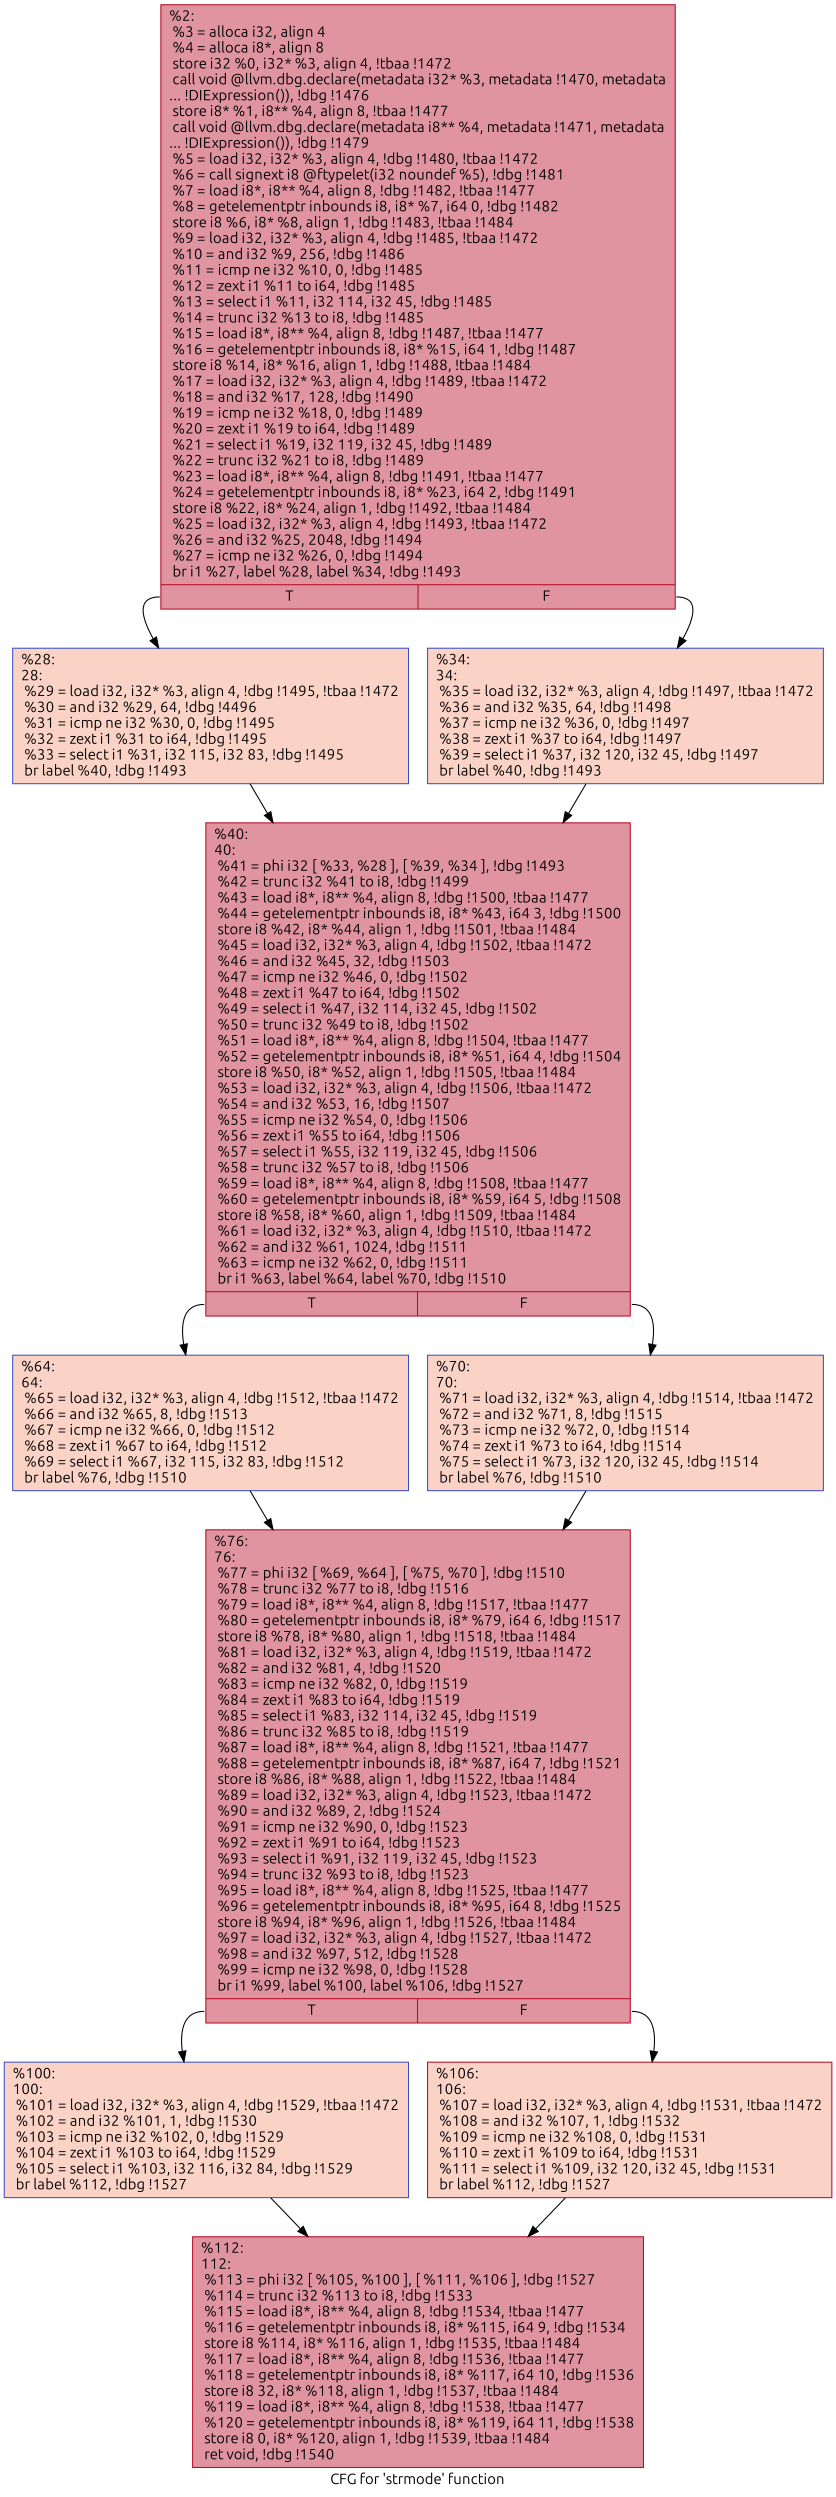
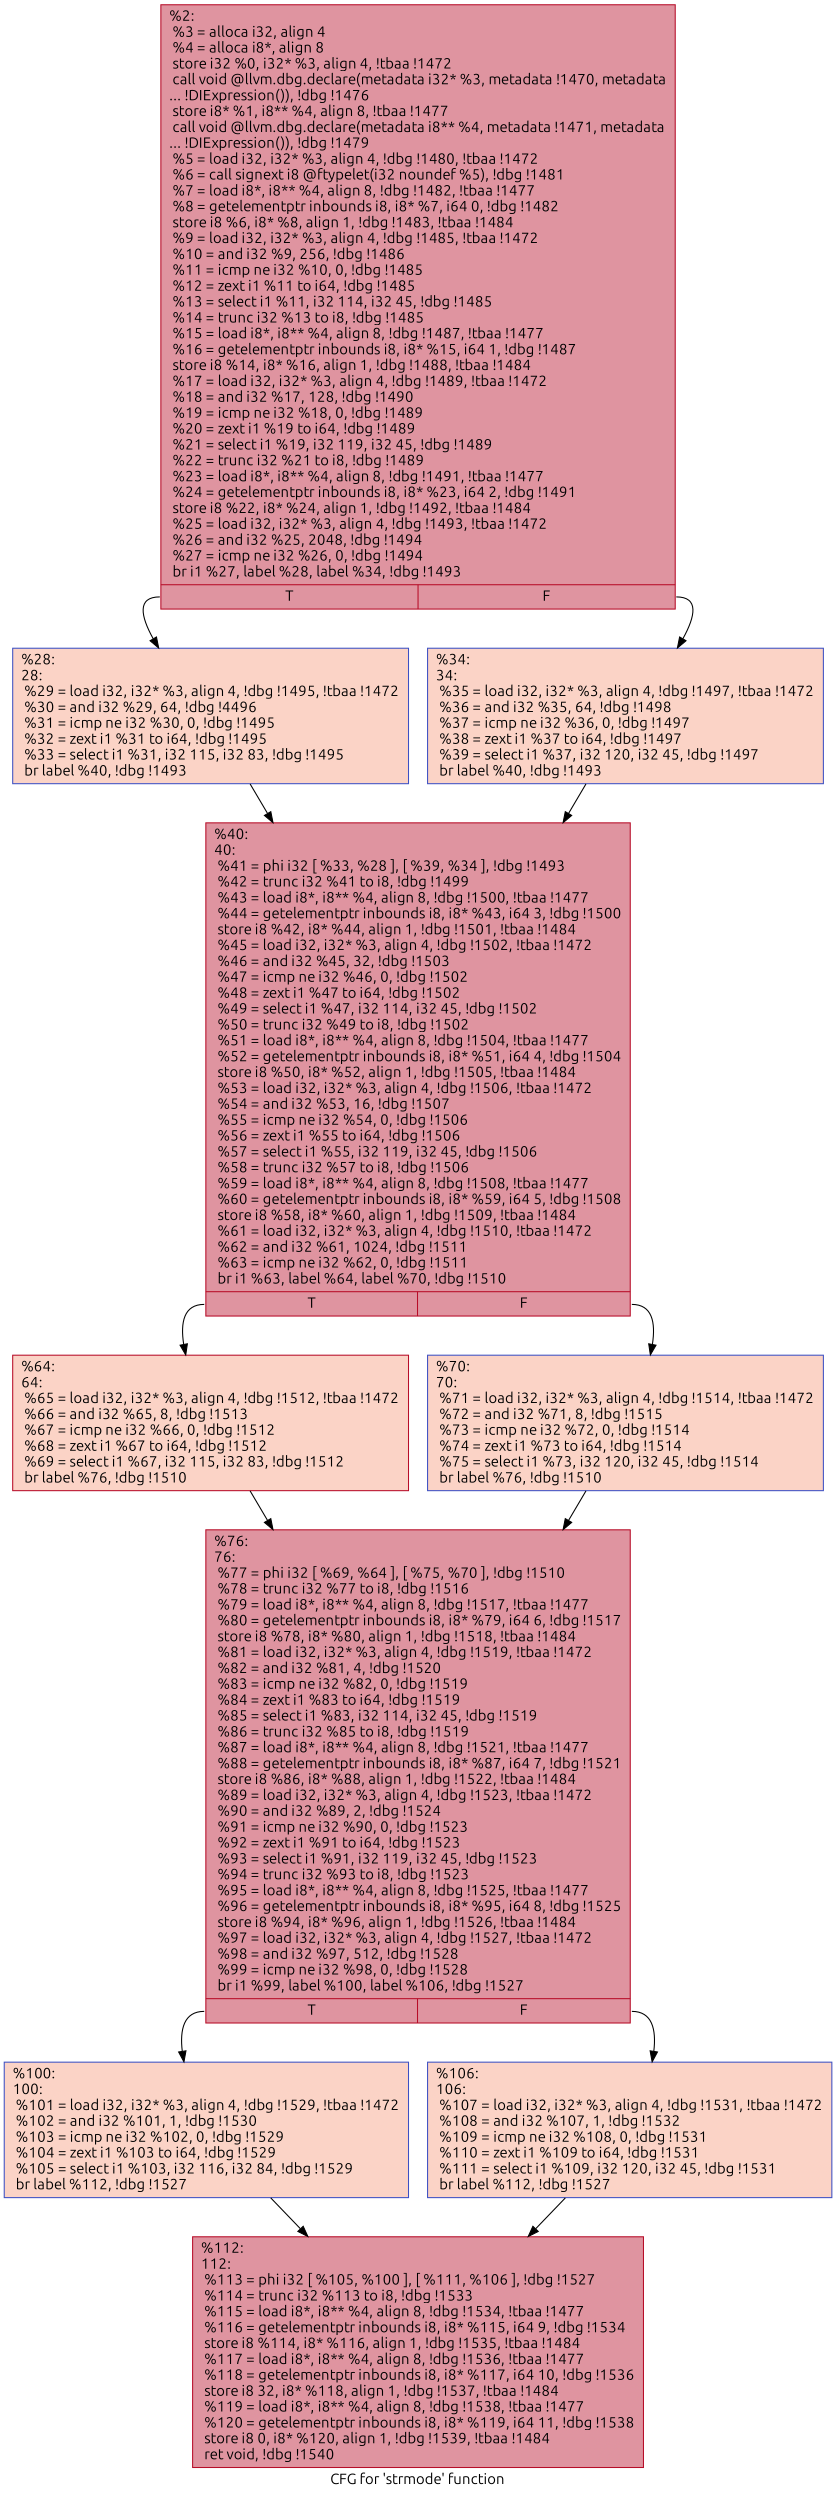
node "%64:": color #3d50c3ff -> #b70d28ff
node "%106:": color #b70d28ff -> #3d50c3ff
